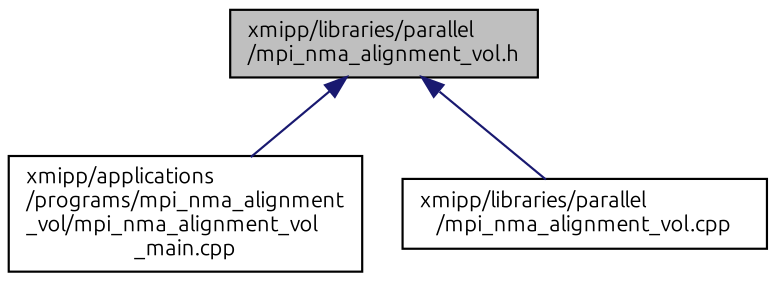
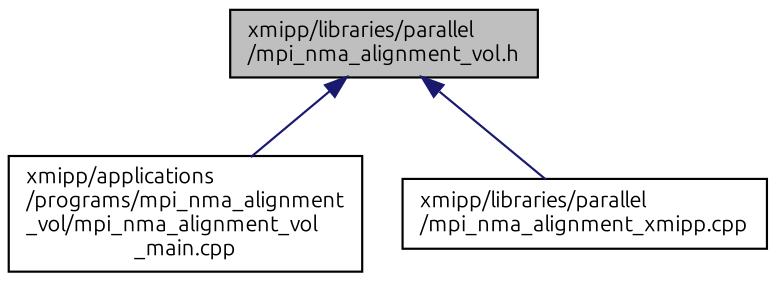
node "xmipp/libraries/parallel /mpi_nma_alignment_vol.cpp": label "xmipp/libraries/parallel /mpi_nma_alignment_vol.cpp" -> "xmipp/libraries/parallel /mpi_nma_alignment_xmipp.cpp"
